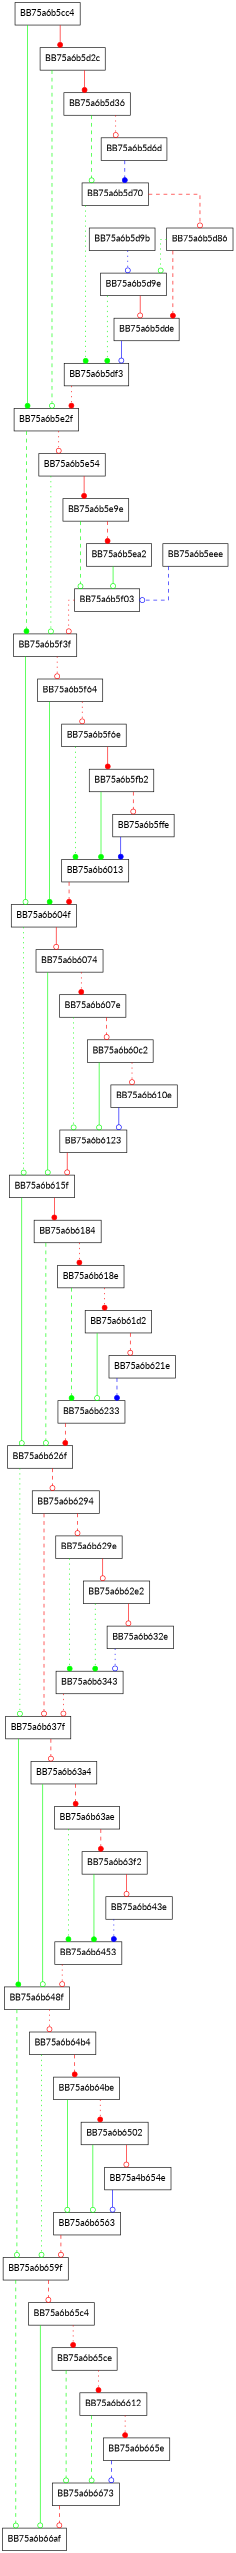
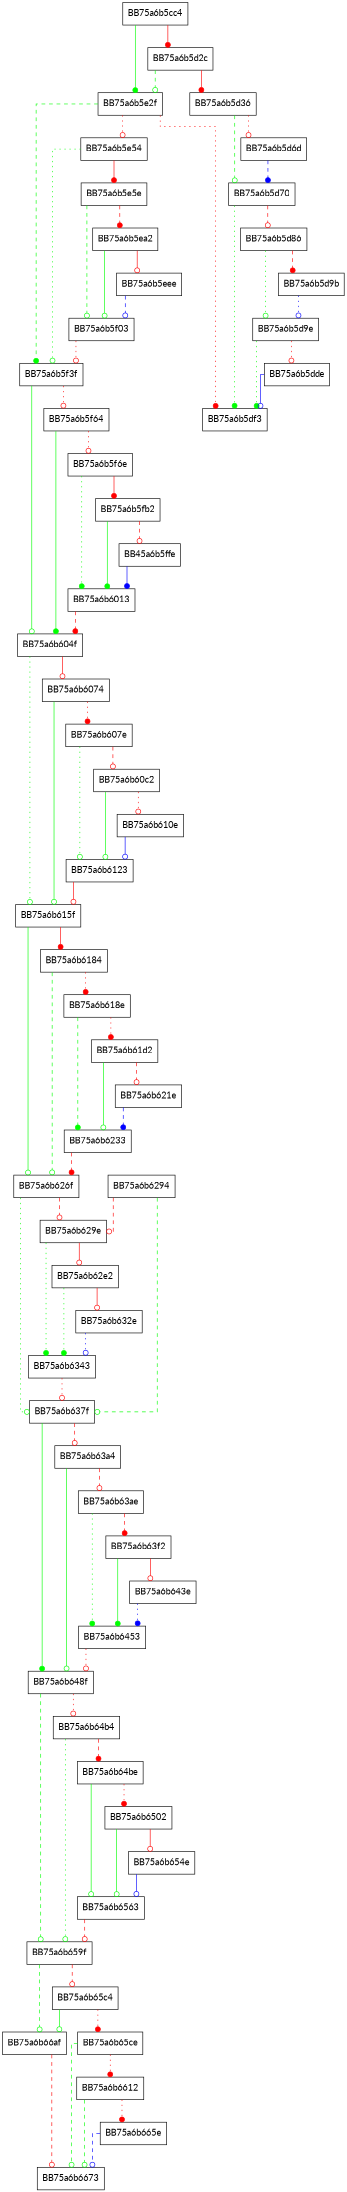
edge "BB75a6b5ea2" -> "BB75a6b5eee": added
edge "BB75a6b5d86" -> "BB75a6b5dde": now "BB75a6b5d86" -> "BB75a6b5d9b"
edge "BB75a6b5d9e" -> "BB75a6b5dde": style solid -> dotted
edge "BB75a6b5df3" -> "BB75a6b5e2f": reversed
node "BB75a6b5e9e": label "BB75a6b5e9e" -> "BB75a6b5e5e"
node "BB75a6b5ffe": label "BB75a6b5ffe" -> "BB45a6b5ffe"
edge "BB75a6b626f" -> "BB75a6b6294": now "BB75a6b626f" -> "BB75a6b629e"
edge "BB75a6b6294" -> "BB75a6b637f": color red -> green
edge "BB75a6b63a4" -> "BB75a6b63ae": arrowhead dot -> odot
node "BB75a4b654e": label "BB75a4b654e" -> "BB75a6b654e"
edge "BB75a6b6673" -> "BB75a6b66af": reversed
